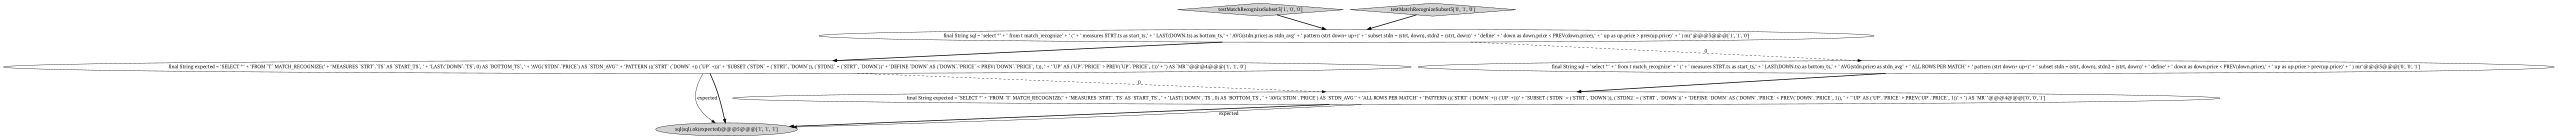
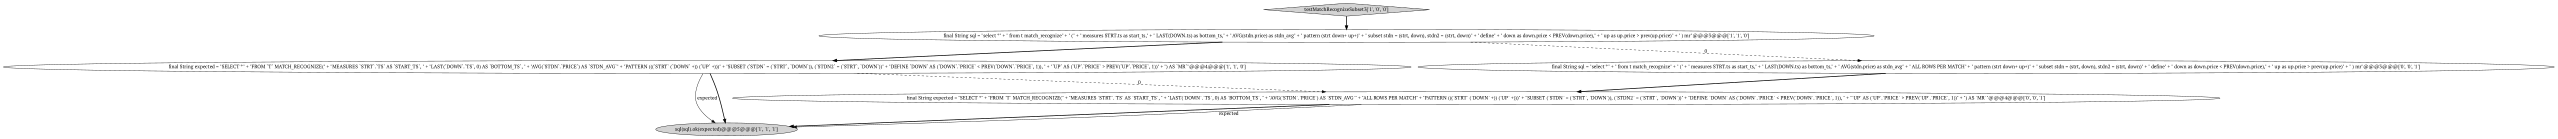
node "testMatchRecognizeSubset3['0', '1', '0']": removed
